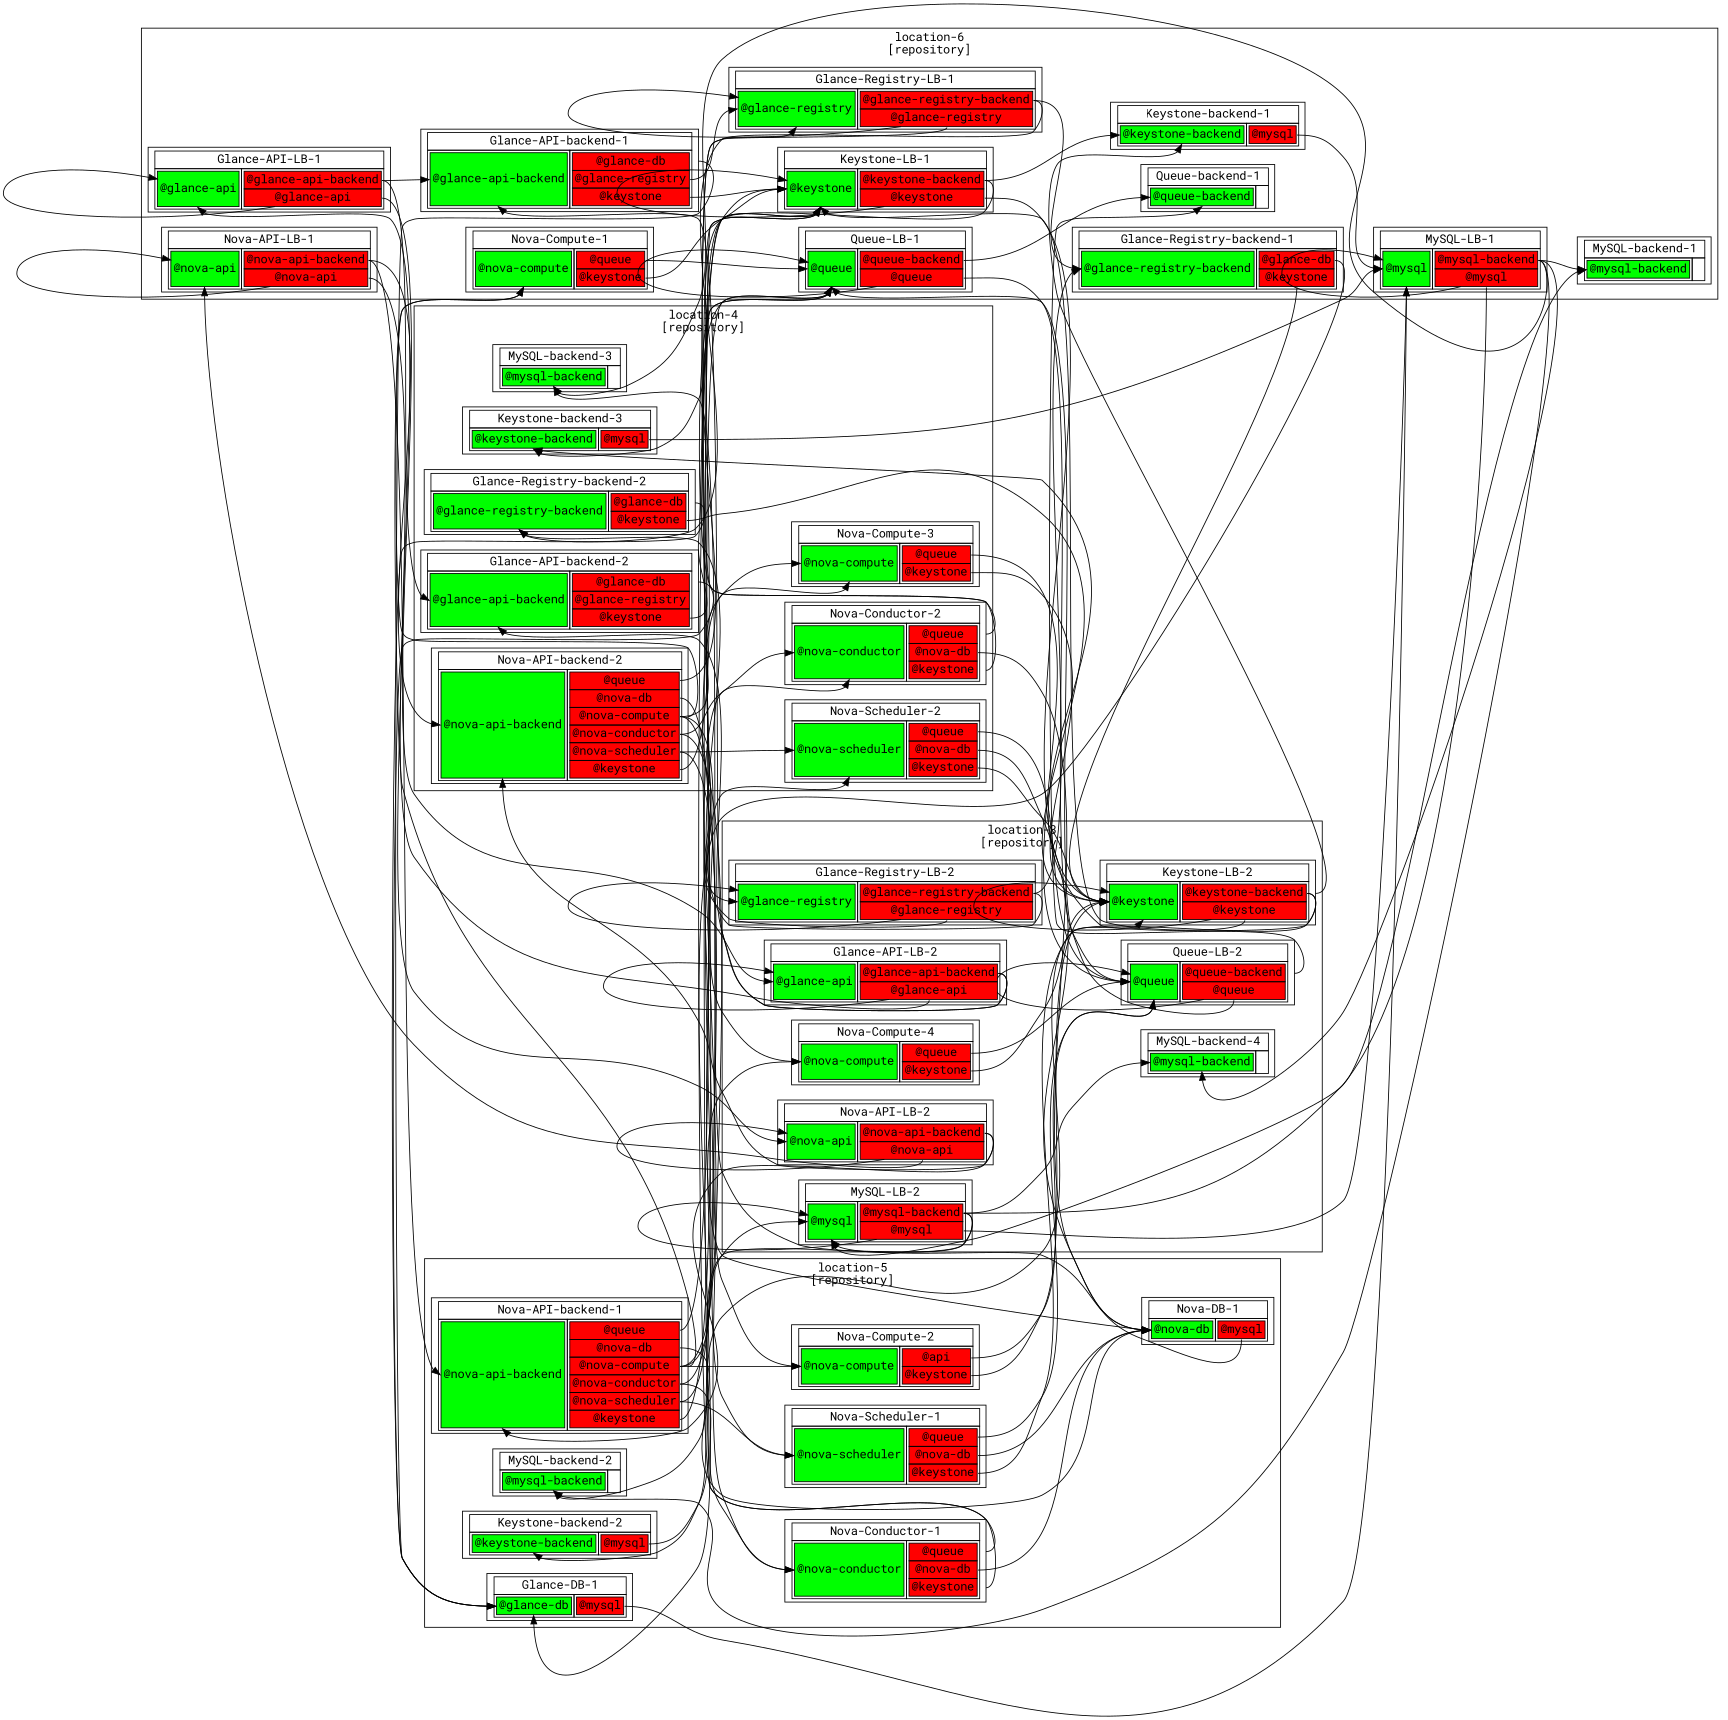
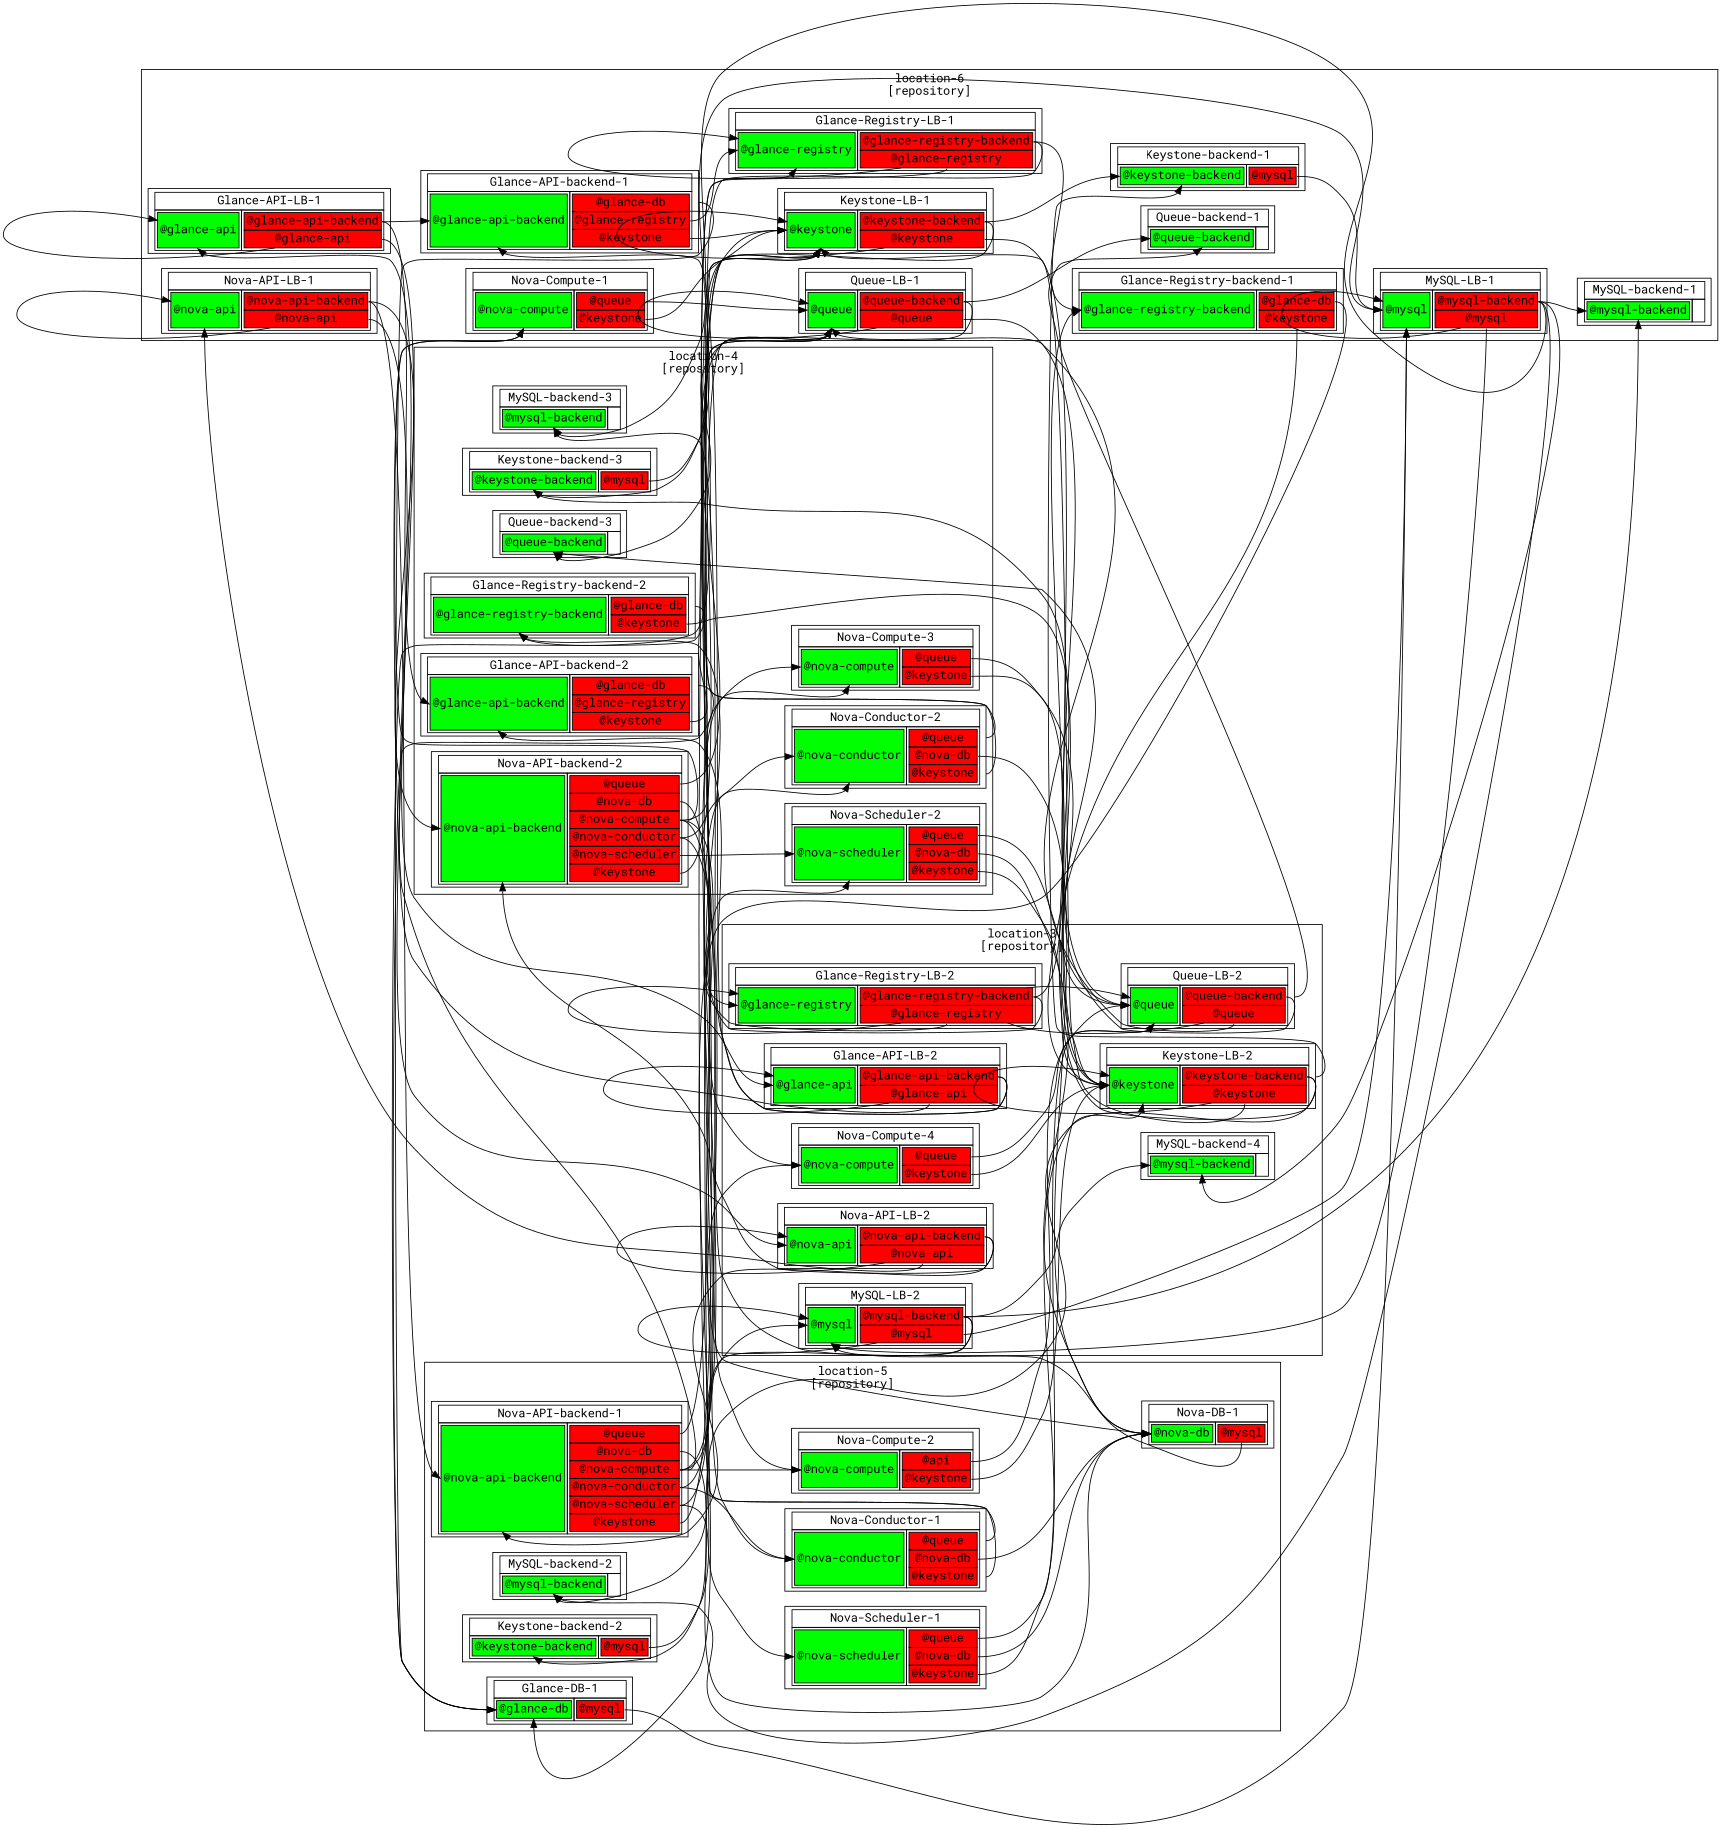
node "Queue-backend-3": added
edge "Nova-API-backend-2" -> "Nova-Scheduler-1": removed
